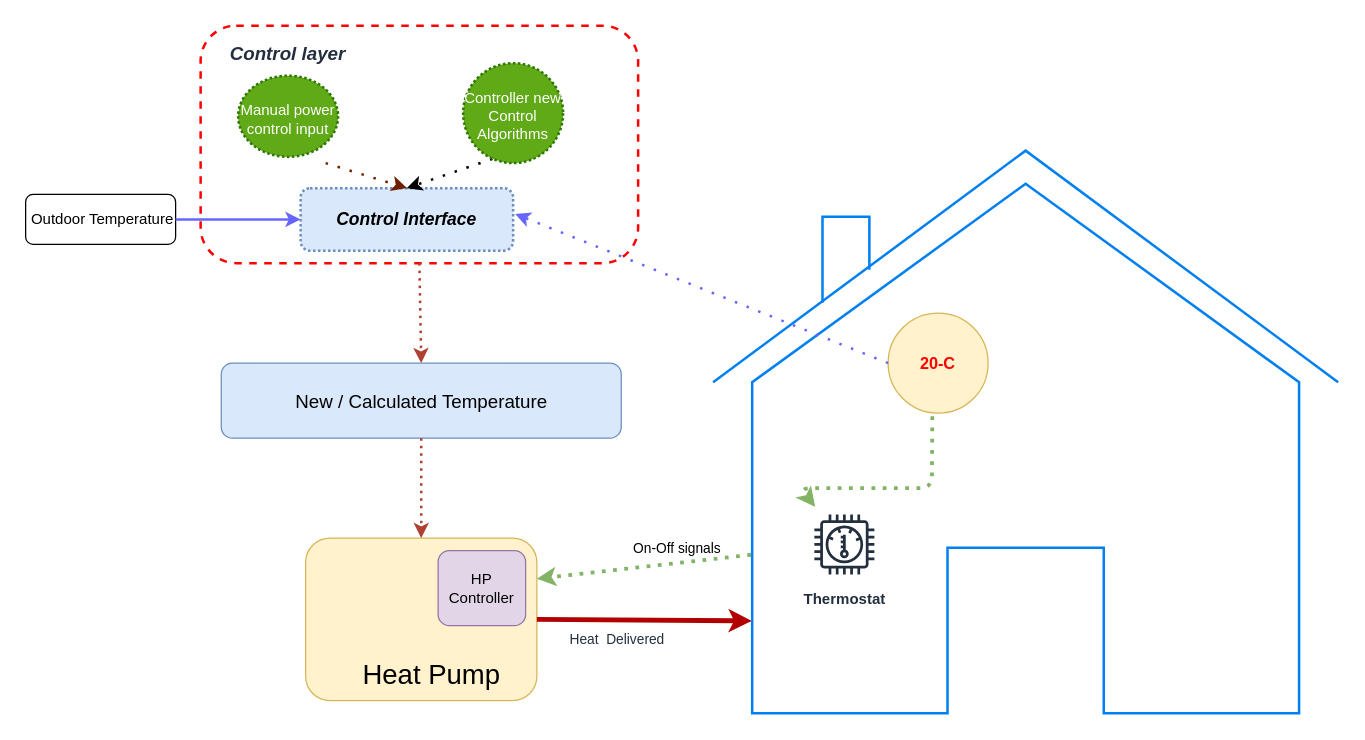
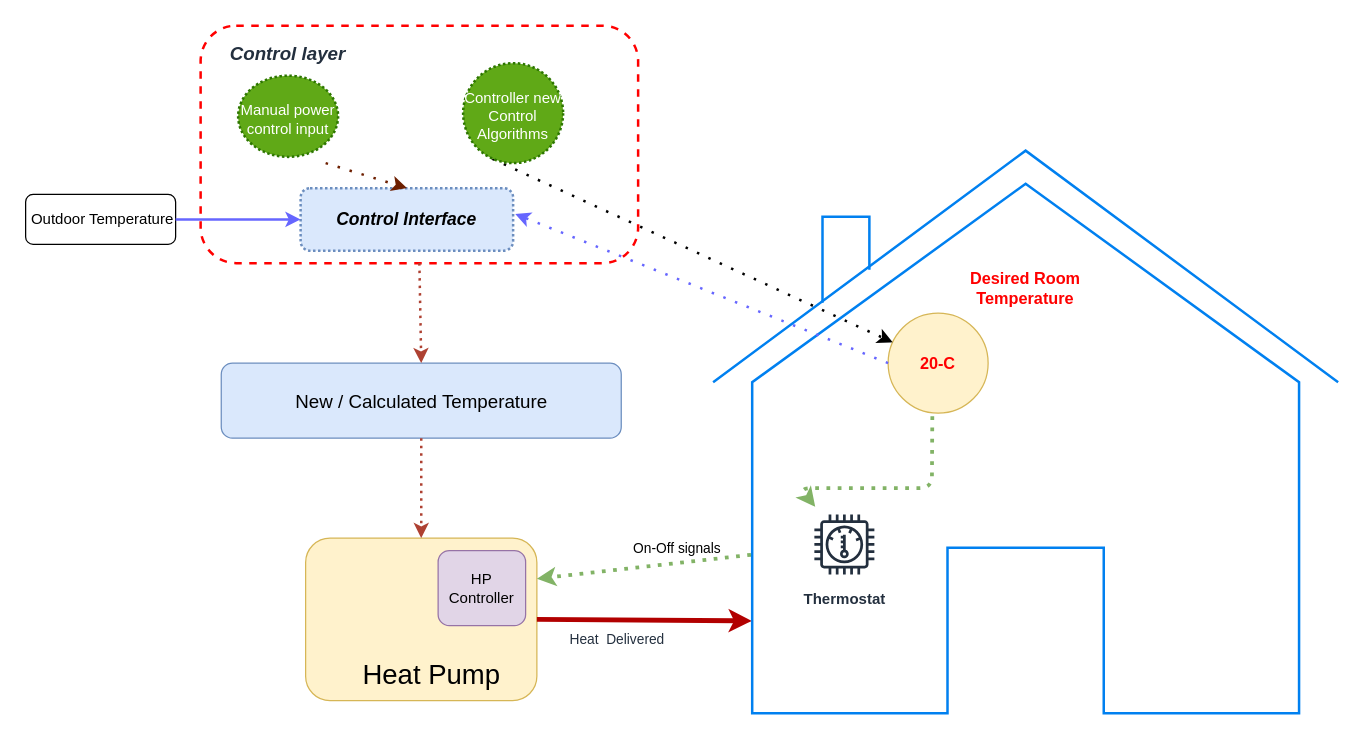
edge "Controller new Control Algorithms" -> "Control Interface": now "Controller new Control Algorithms" -> "20-C"
node "Desired Room Temperature": added
